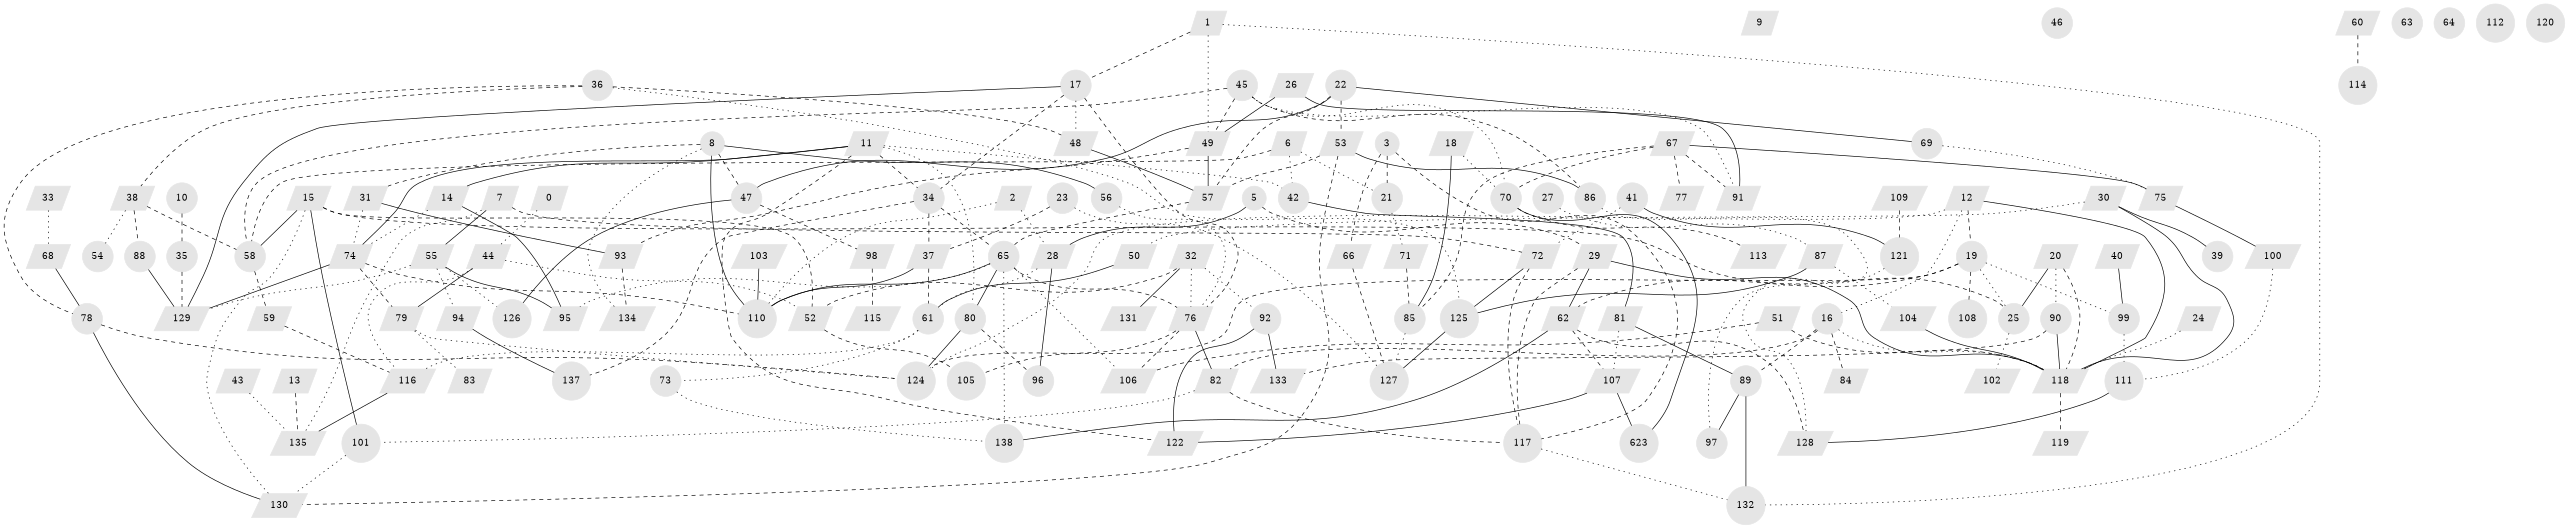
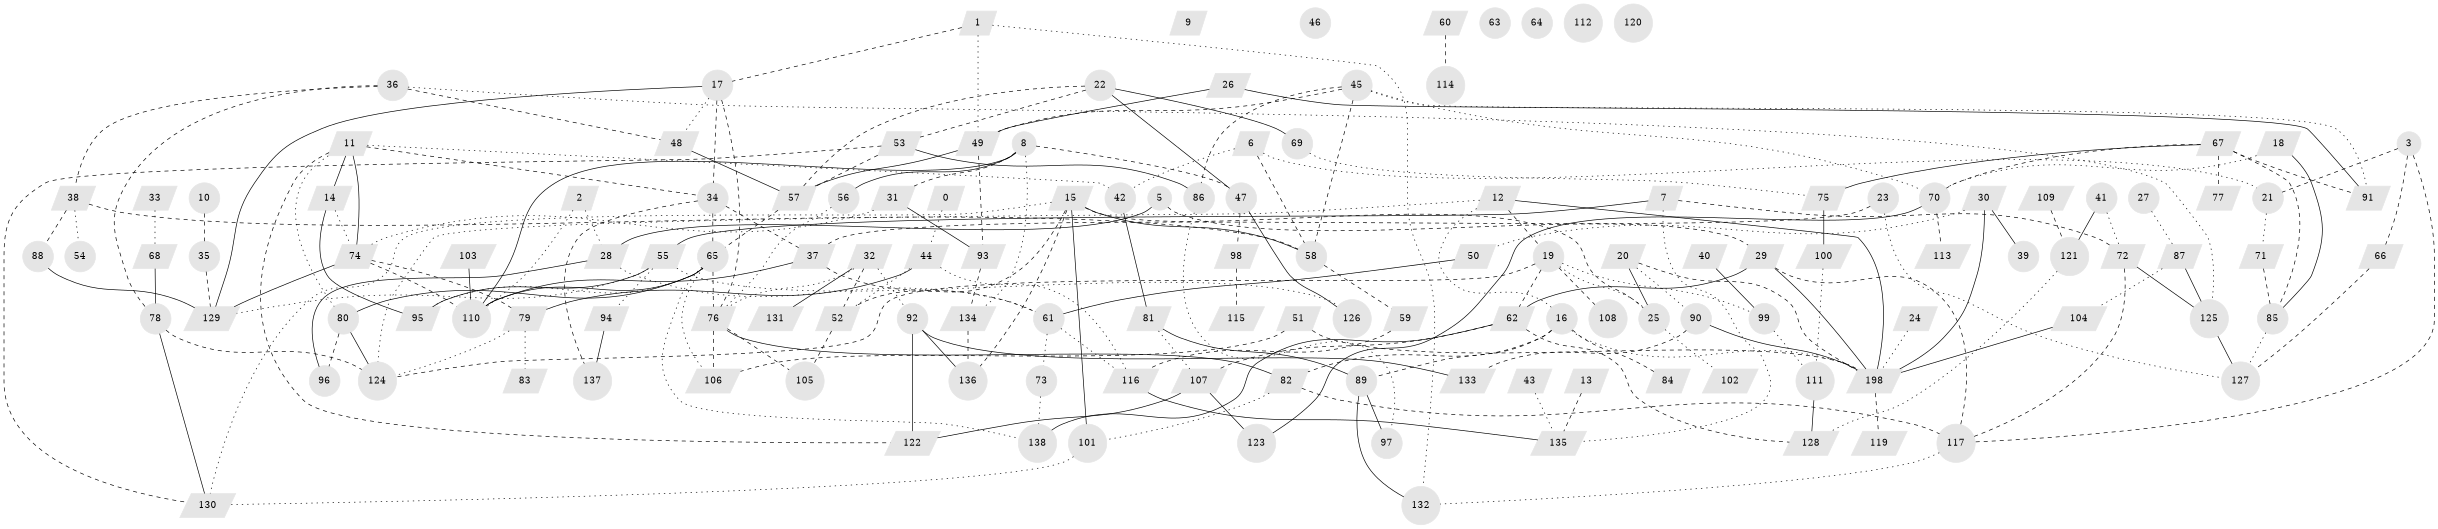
node "136": added
node "118": label "118" -> "198"
node "623": label "623" -> "123"
